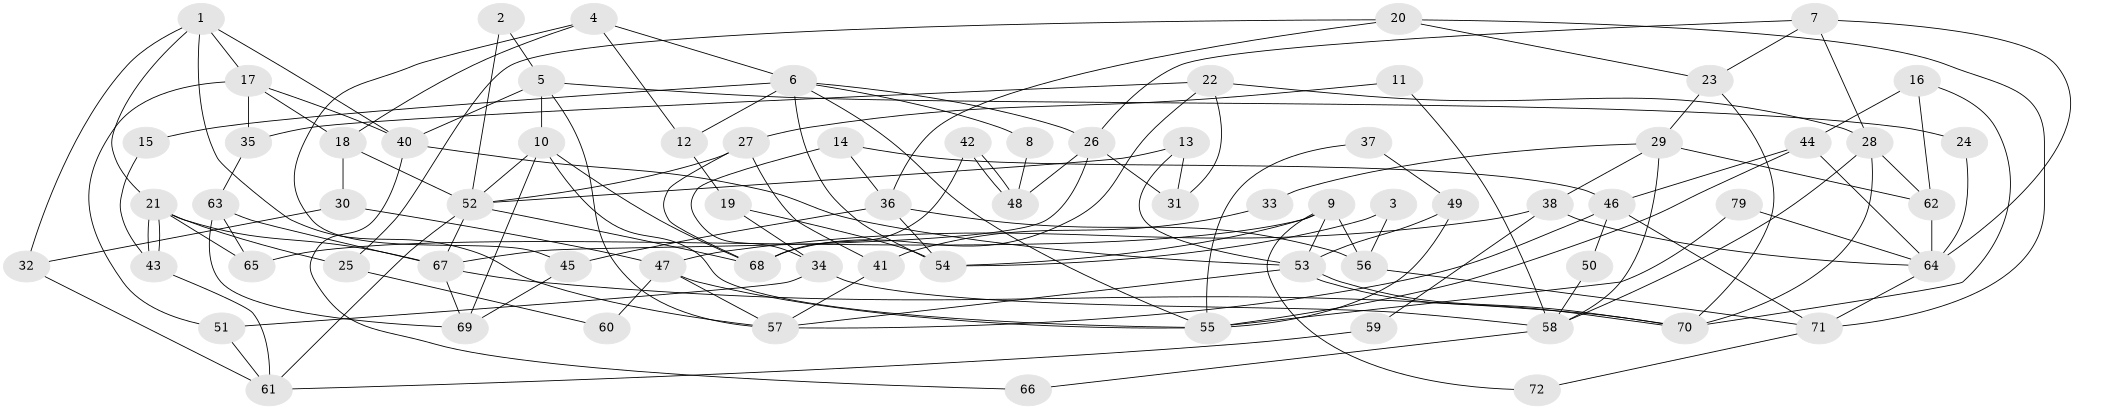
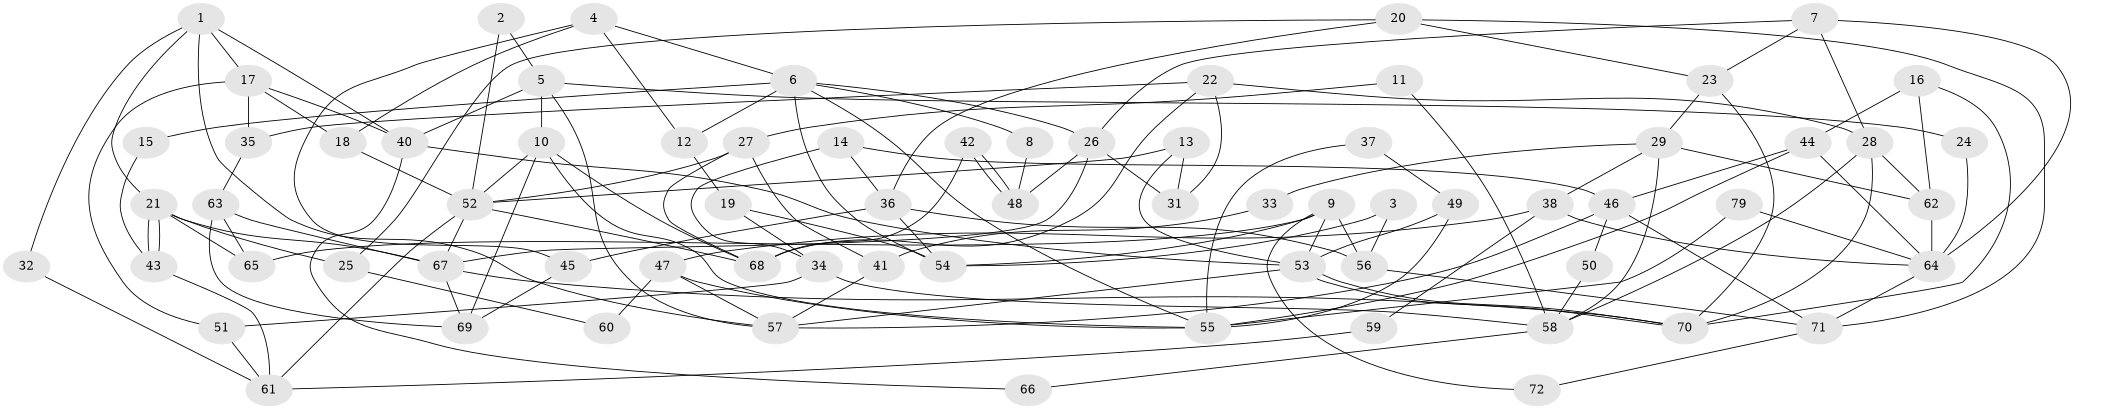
node "30": removed
